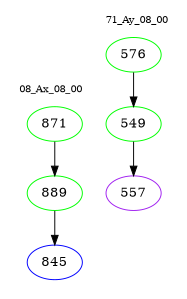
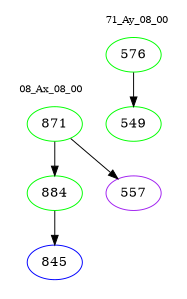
edge "549" -> "557": now "871" -> "557"
node "889": label "889" -> "884"
